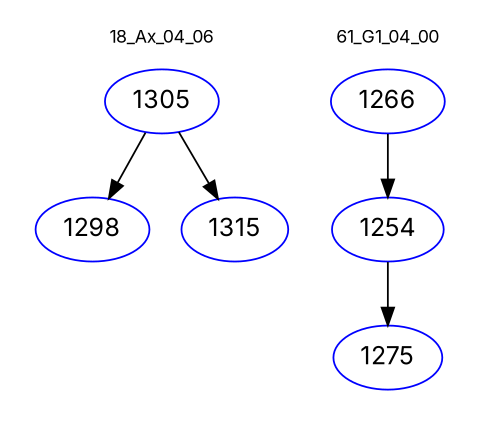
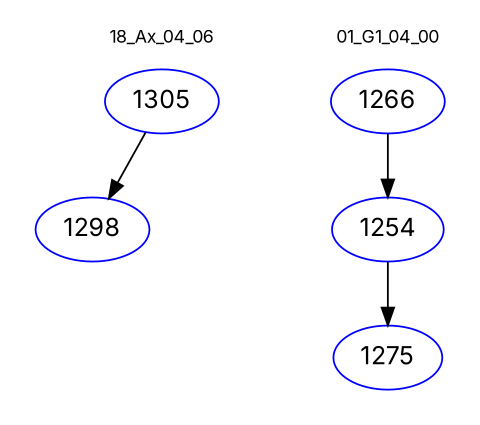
cluster "61_G1_04_00": label "61_G1_04_00" -> "01_G1_04_00"
node "1315": removed
